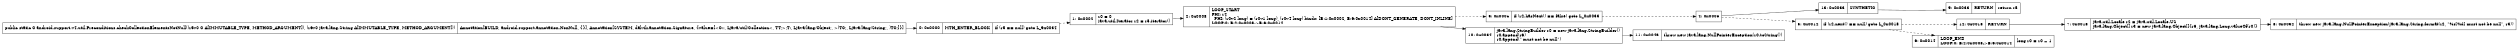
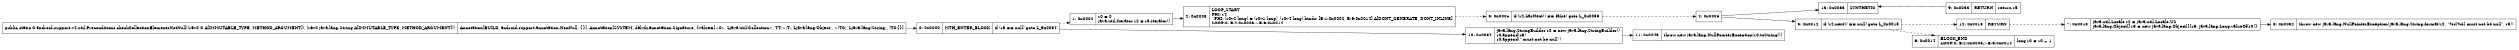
edge "13: 0x0033" -> "9: 0x0033": reversed
edge "4: 0x000e" -> "5: 0x0012": style dashed -> solid
edge "12: 0x0018" -> "7: 0x0018": style solid -> dashed
edge "2: 0x0008" -> "10: 0x0034": now "0: 0x0000" -> "10: 0x0034"
node "6: 0x0014": text "LOOP_END" -> "BLOCK_END"
